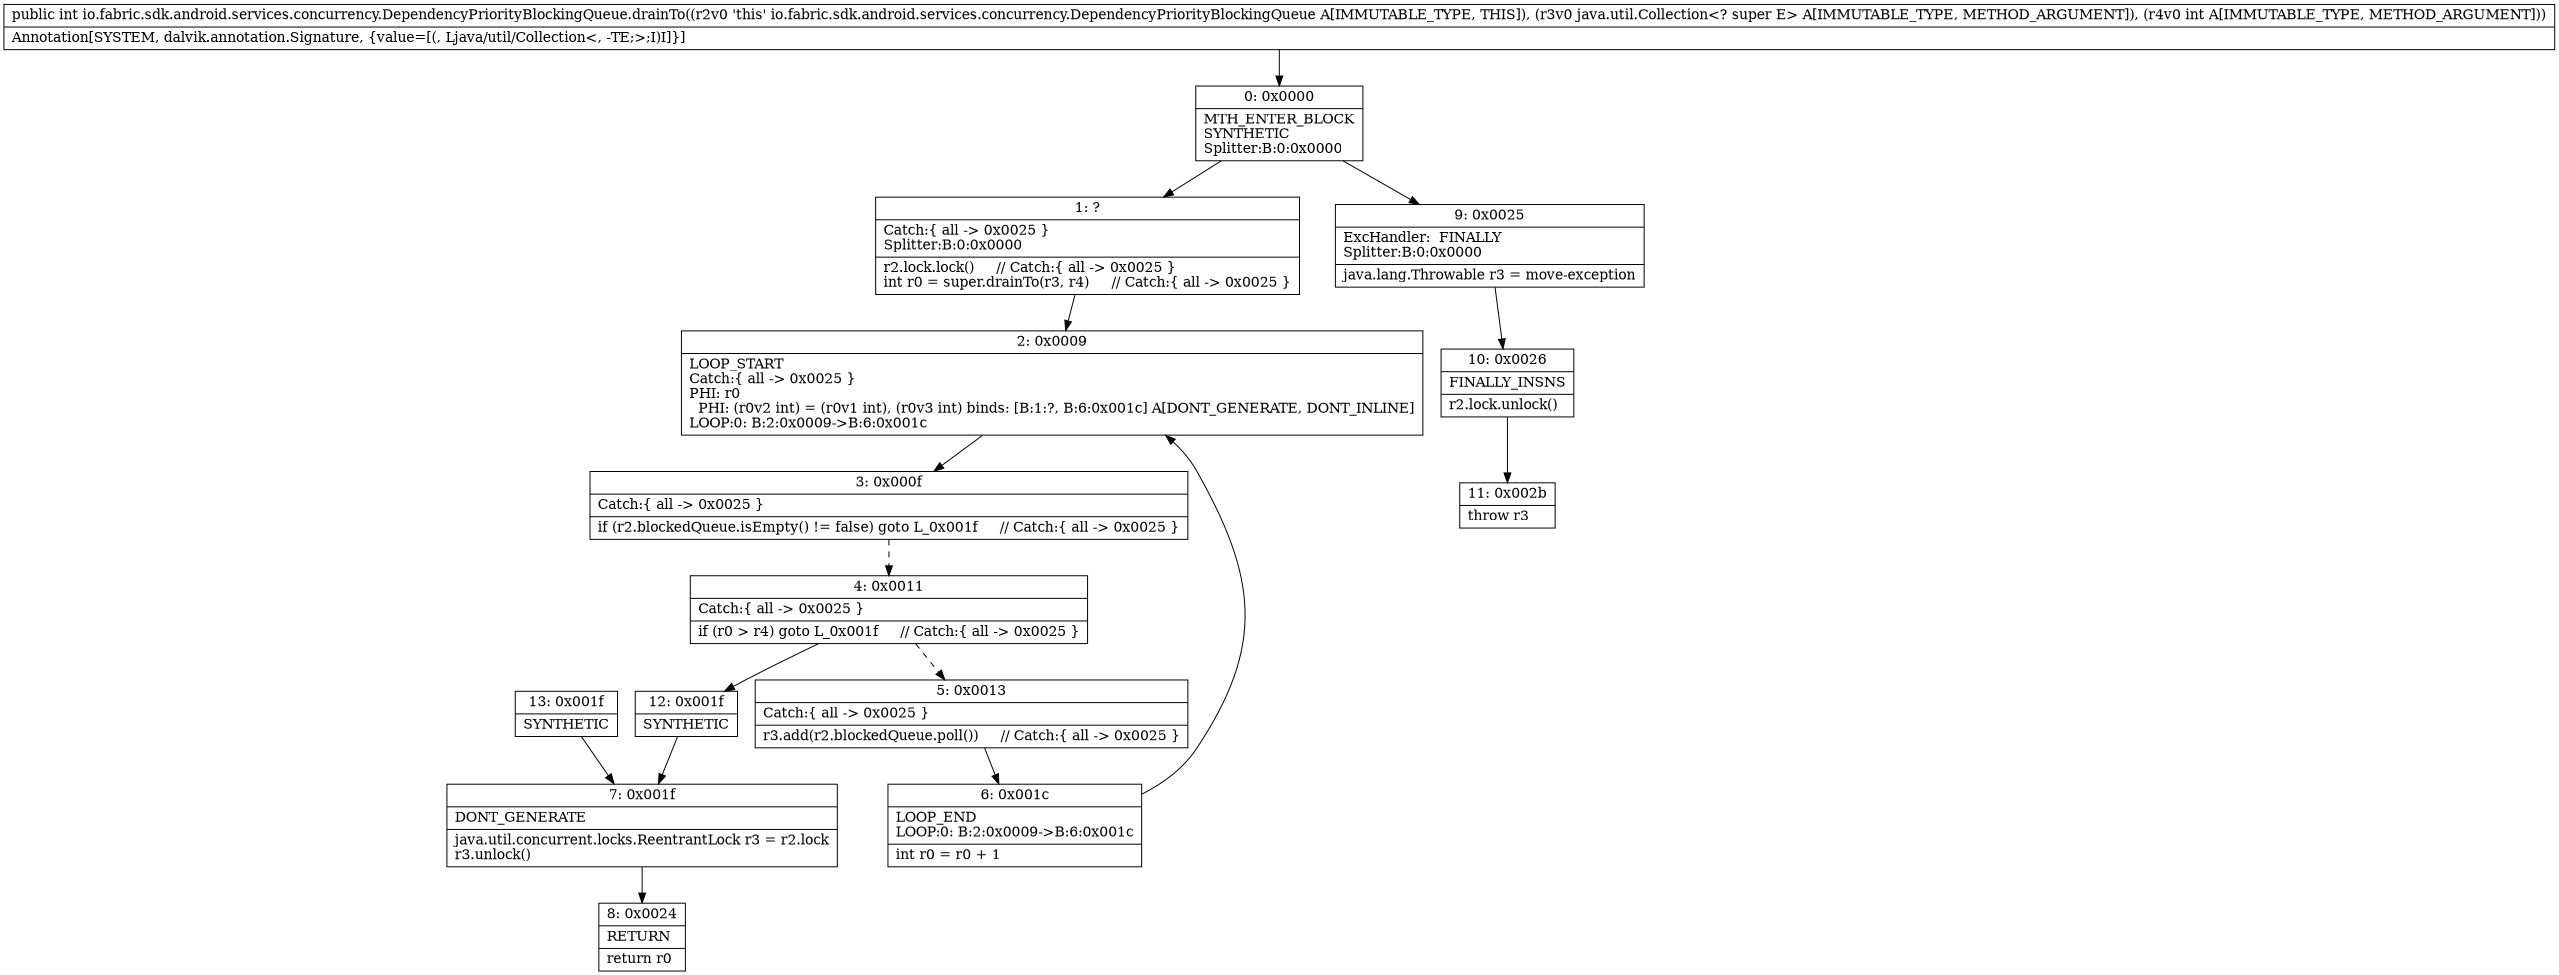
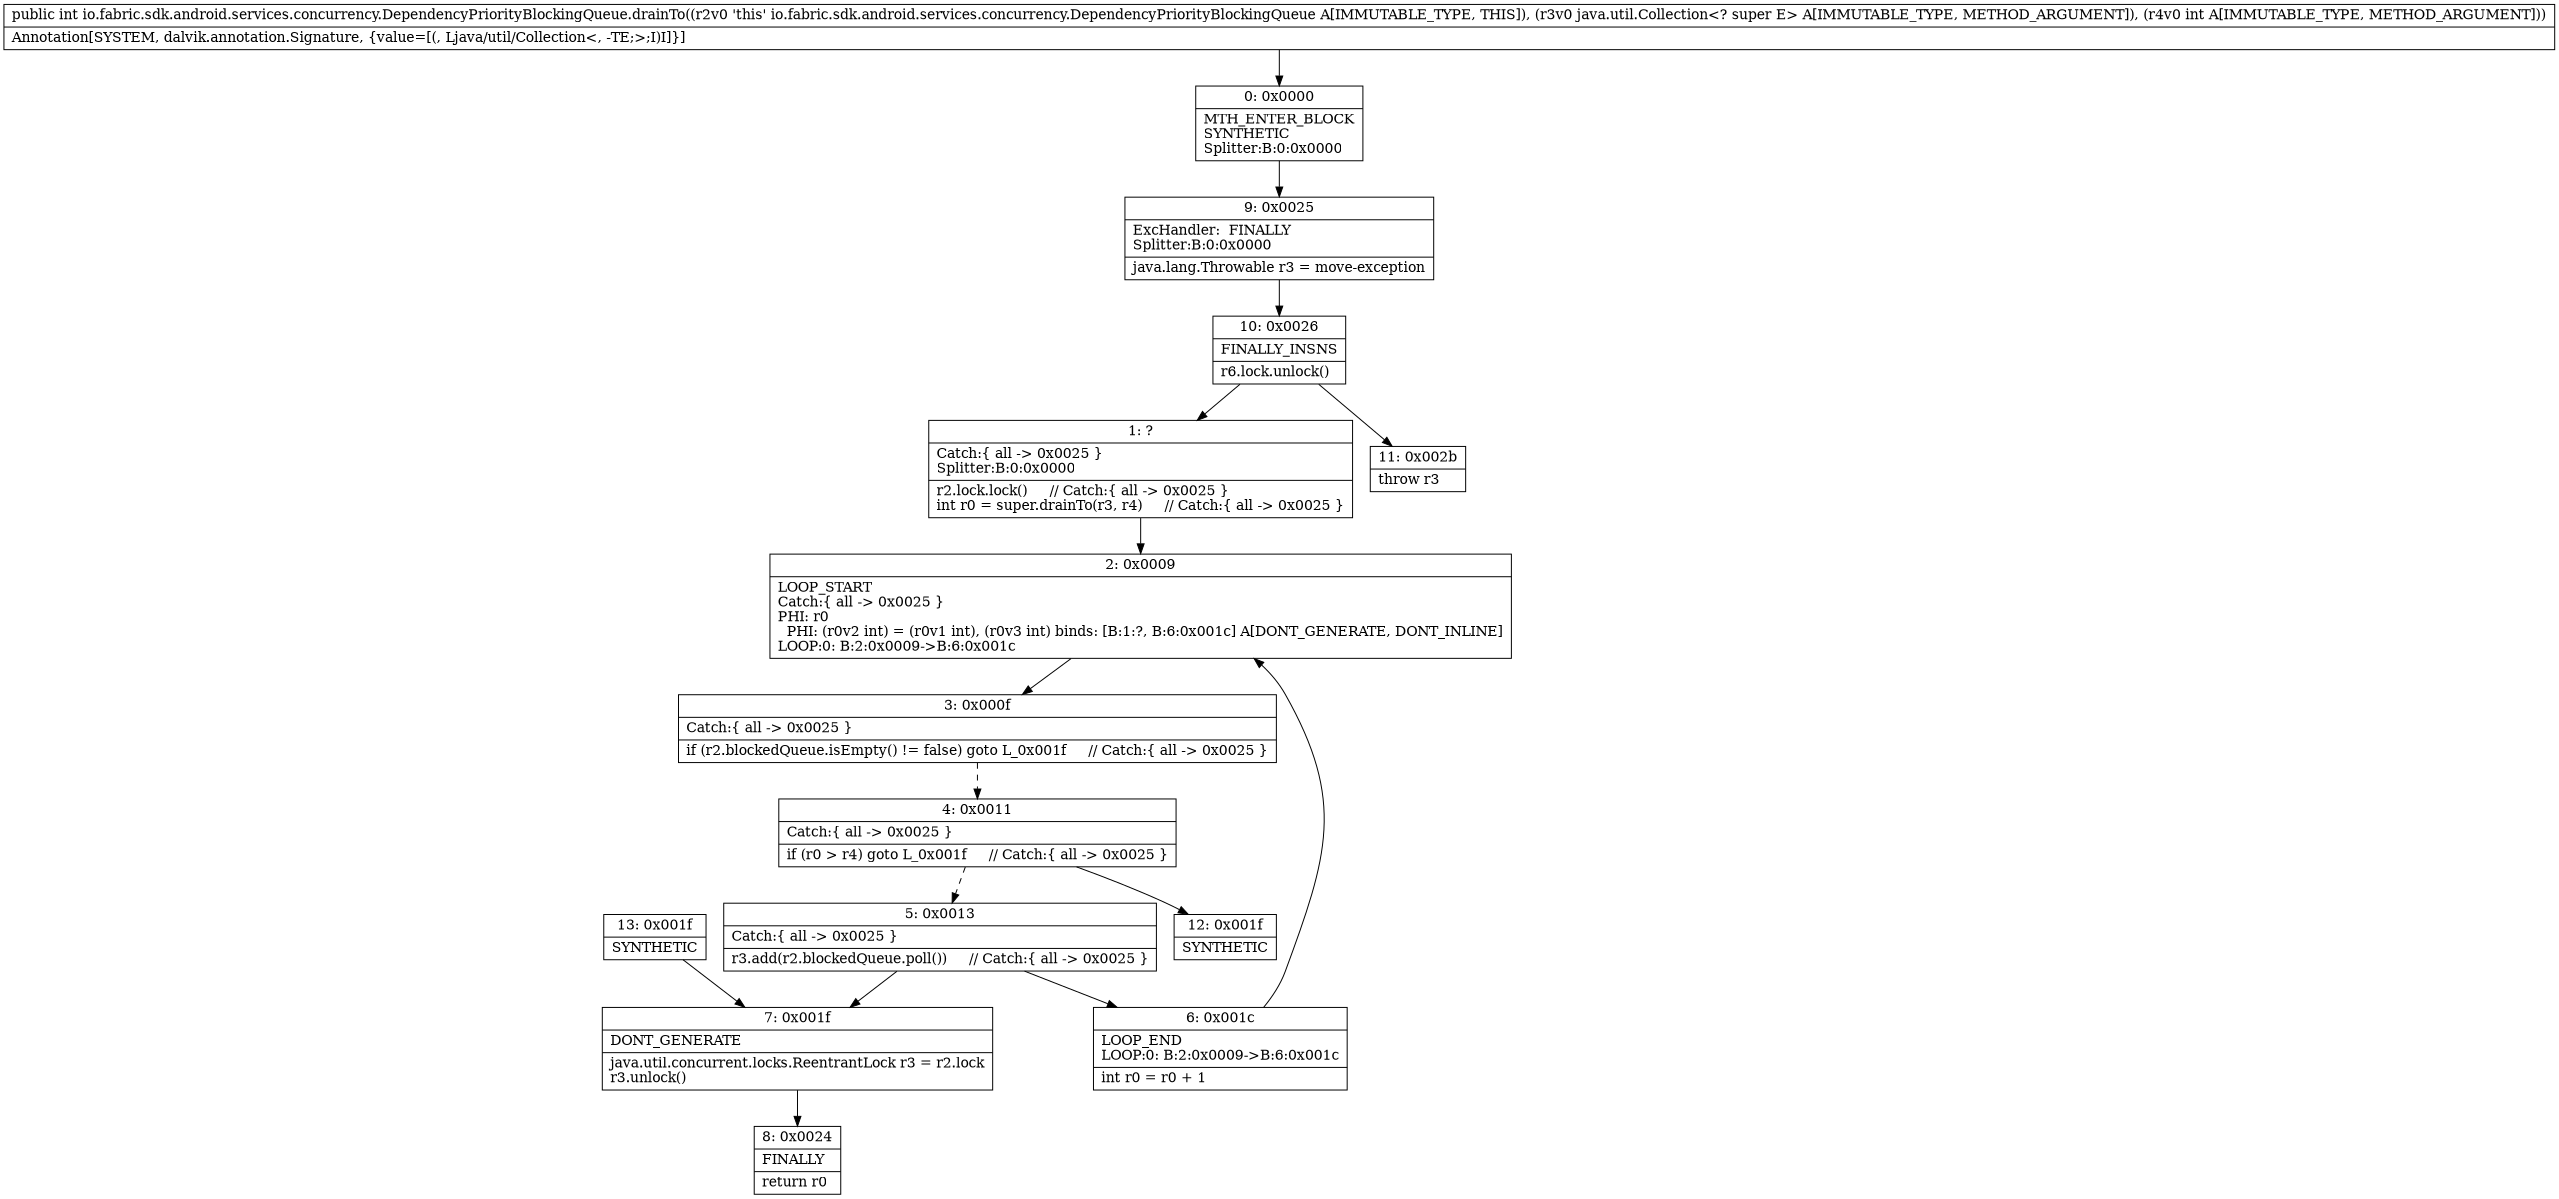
edge "0: 0x0000" -> "1: ?": now "10: 0x0026" -> "1: ?"
node "10: 0x0026": text "r2.lock.unlock()" -> "r6.lock.unlock()"
edge "12: 0x001f" -> "7: 0x001f": now "5: 0x0013" -> "7: 0x001f"
node "8: 0x0024": text "RETURN" -> "FINALLY"
